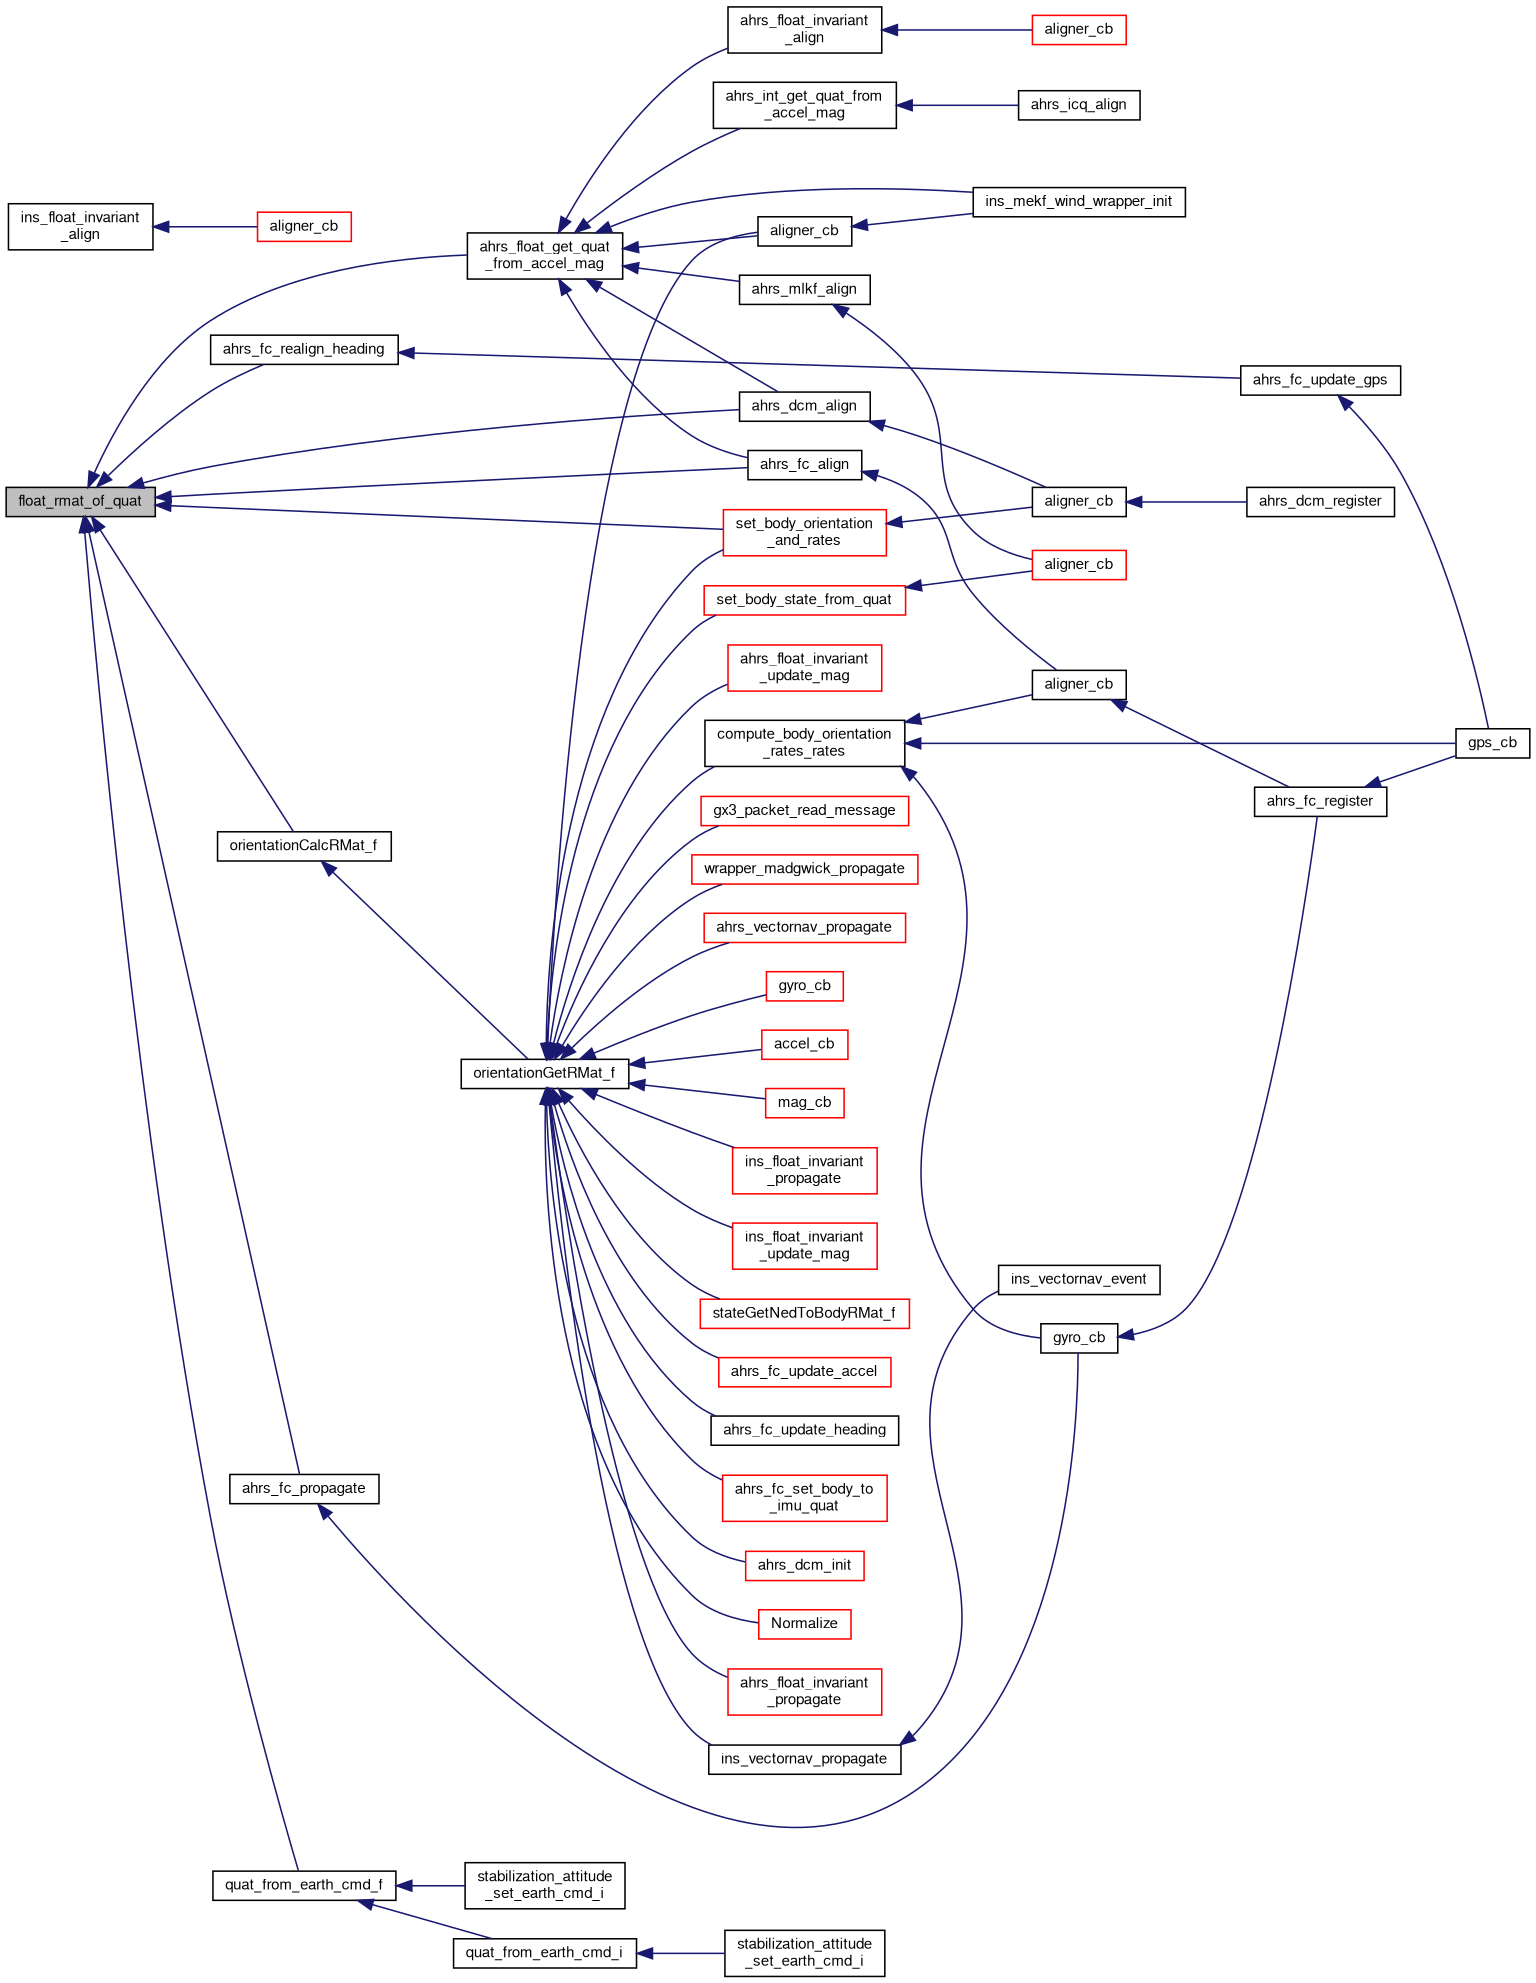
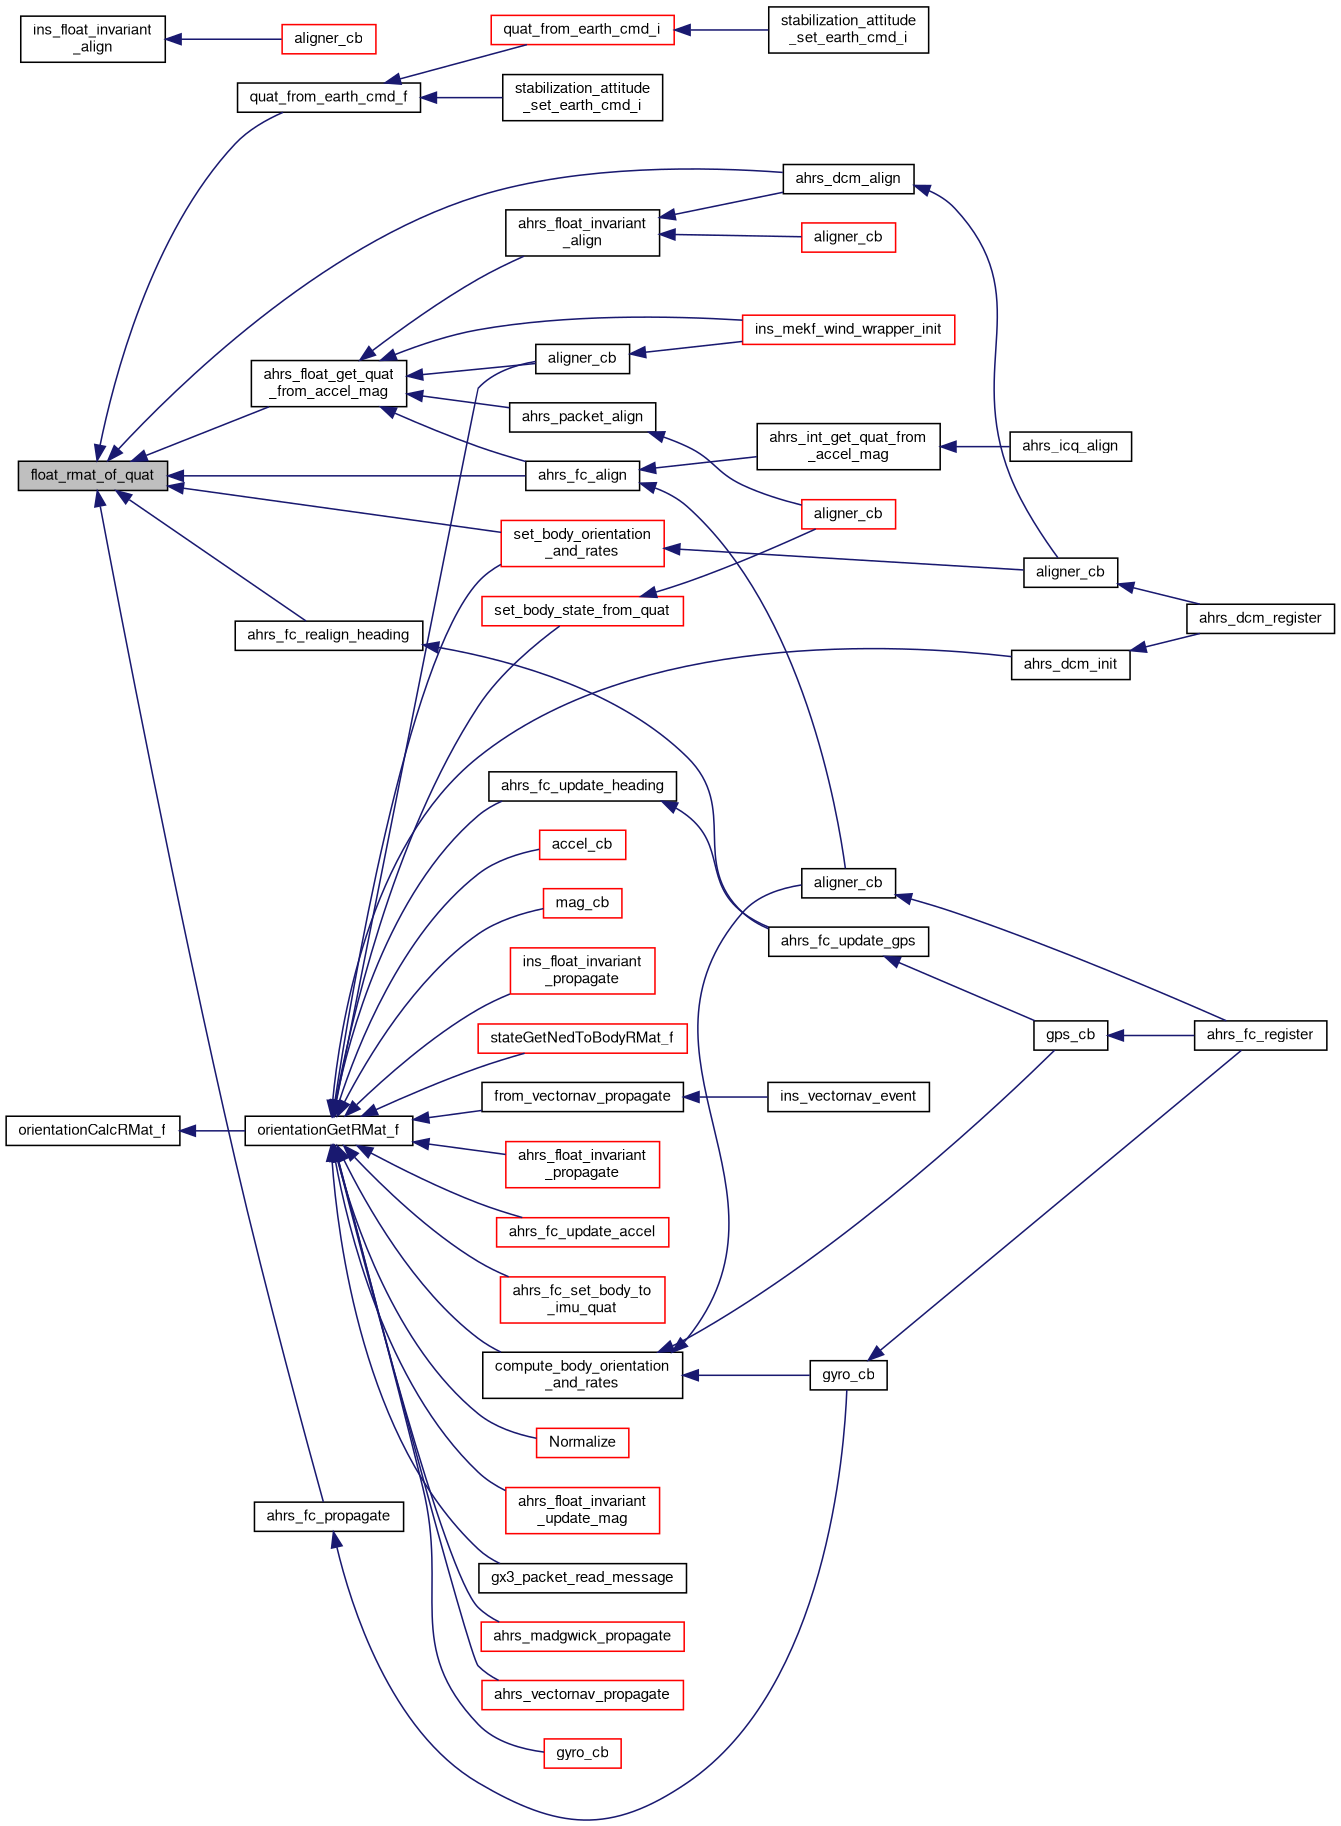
edge "ahrs_int_get_quat_from _accel_mag" -> "ahrs_float_get_quat _from_accel_mag": now "ahrs_int_get_quat_from _accel_mag" -> "ahrs_fc_align"
node "ins_mekf_wind_wrapper_init": color black -> red
node "ahrs_mlkf_align": label "ahrs_mlkf_align" -> "ahrs_packet_align"
edge "ahrs_dcm_align" -> "ahrs_float_get_quat _from_accel_mag": now "ahrs_dcm_align" -> "ahrs_float_invariant _align"
edge "ahrs_dcm_register" -> "ahrs_dcm_init": added
edge "orientationCalcRMat_f" -> "float_rmat_of_quat": removed
node "compute_body_orientation _rates_rates": label "compute_body_orientation _rates_rates" -> "compute_body_orientation _and_rates"
edge "gps_cb" -> "ahrs_fc_register": reversed
node "gx3_packet_read_message": color red -> black
edge "ahrs_fc_update_gps" -> "ahrs_fc_update_heading": added
node "wrapper_madgwick_propagate": label "wrapper_madgwick_propagate" -> "ahrs_madgwick_propagate"
node "ins_float_invariant _update_mag": removed
node "ahrs_dcm_init": color red -> black
node "ins_vectornav_propagate": label "ins_vectornav_propagate" -> "from_vectornav_propagate"
node "quat_from_earth_cmd_i": color black -> red
